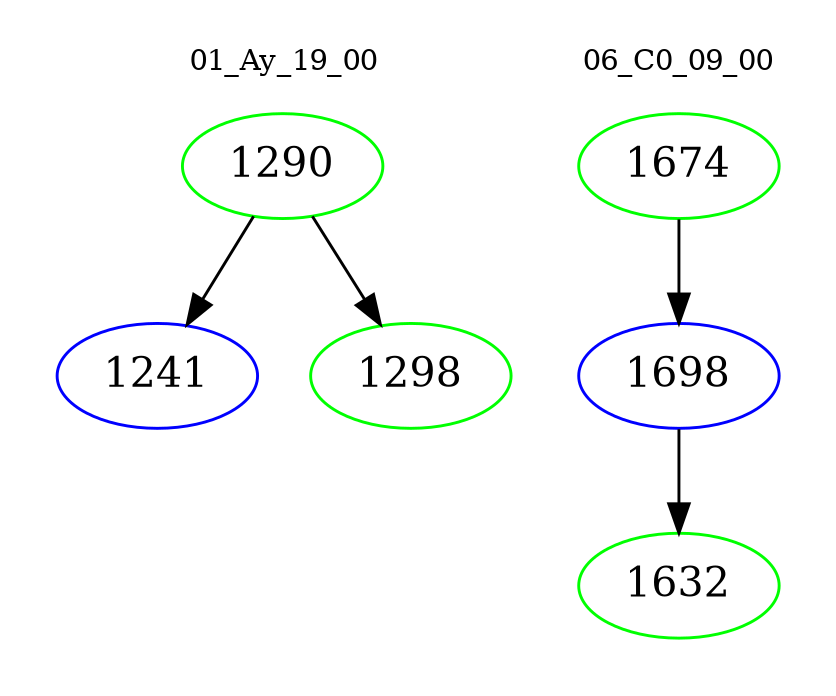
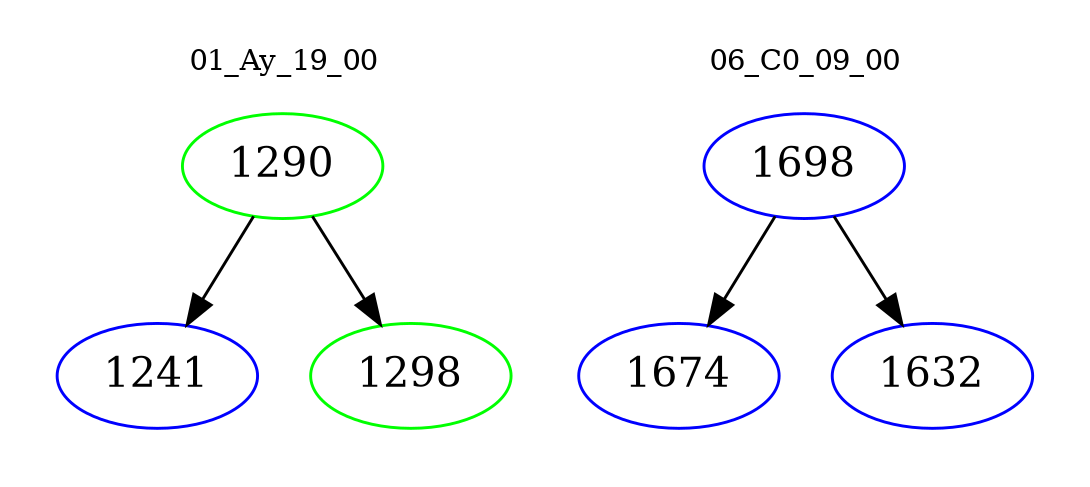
node "1674": color green -> blue
edge "1674" -> "1698": reversed
node "1632": color green -> blue
